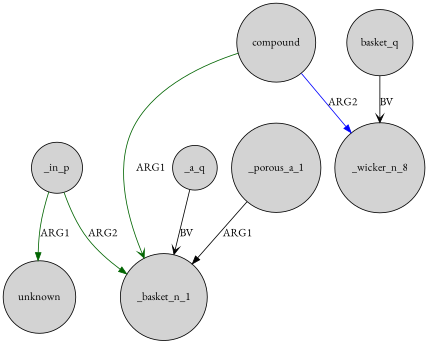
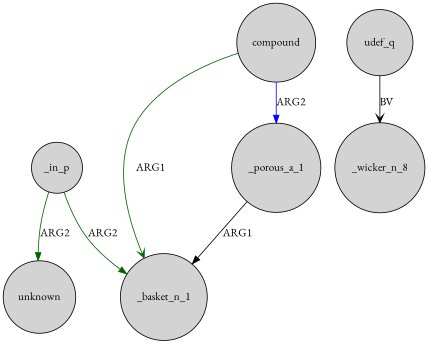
node "basket_q": label "basket_q" -> "udef_q"
edge "compound" -> "_wicker_n_8": now "compound" -> "_porous_a_1"
node "_a_q": removed
edge "_in_p" -> "unknown": label "ARG1" -> "ARG2"
